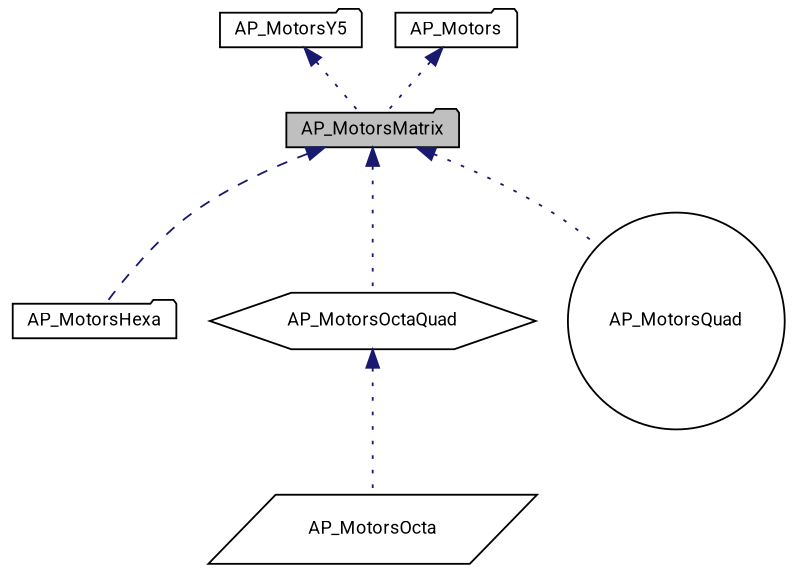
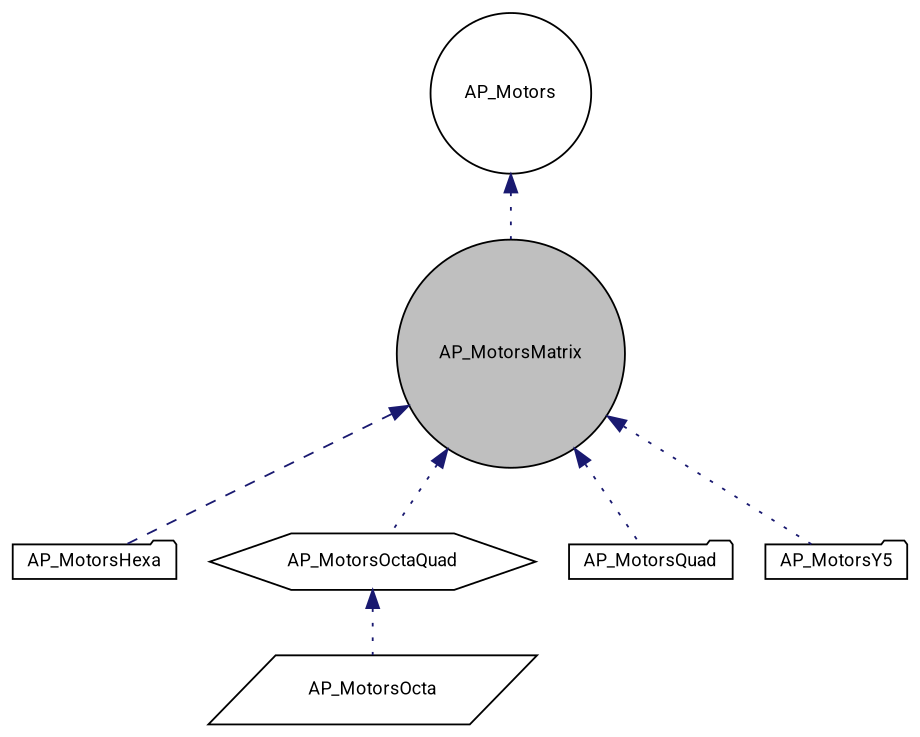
node "AP_Motors": shape folder -> circle
edge "AP_MotorsMatrix" -> "AP_MotorsY5": reversed
node "AP_MotorsMatrix": shape folder -> circle
node "AP_MotorsQuad": shape circle -> folder
